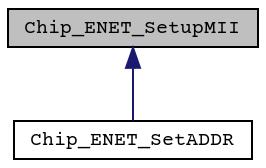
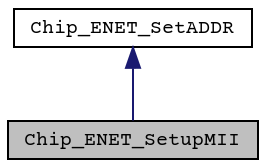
edge "Chip_ENET_SetADDR" -> "Chip_ENET_SetupMII": reversed
